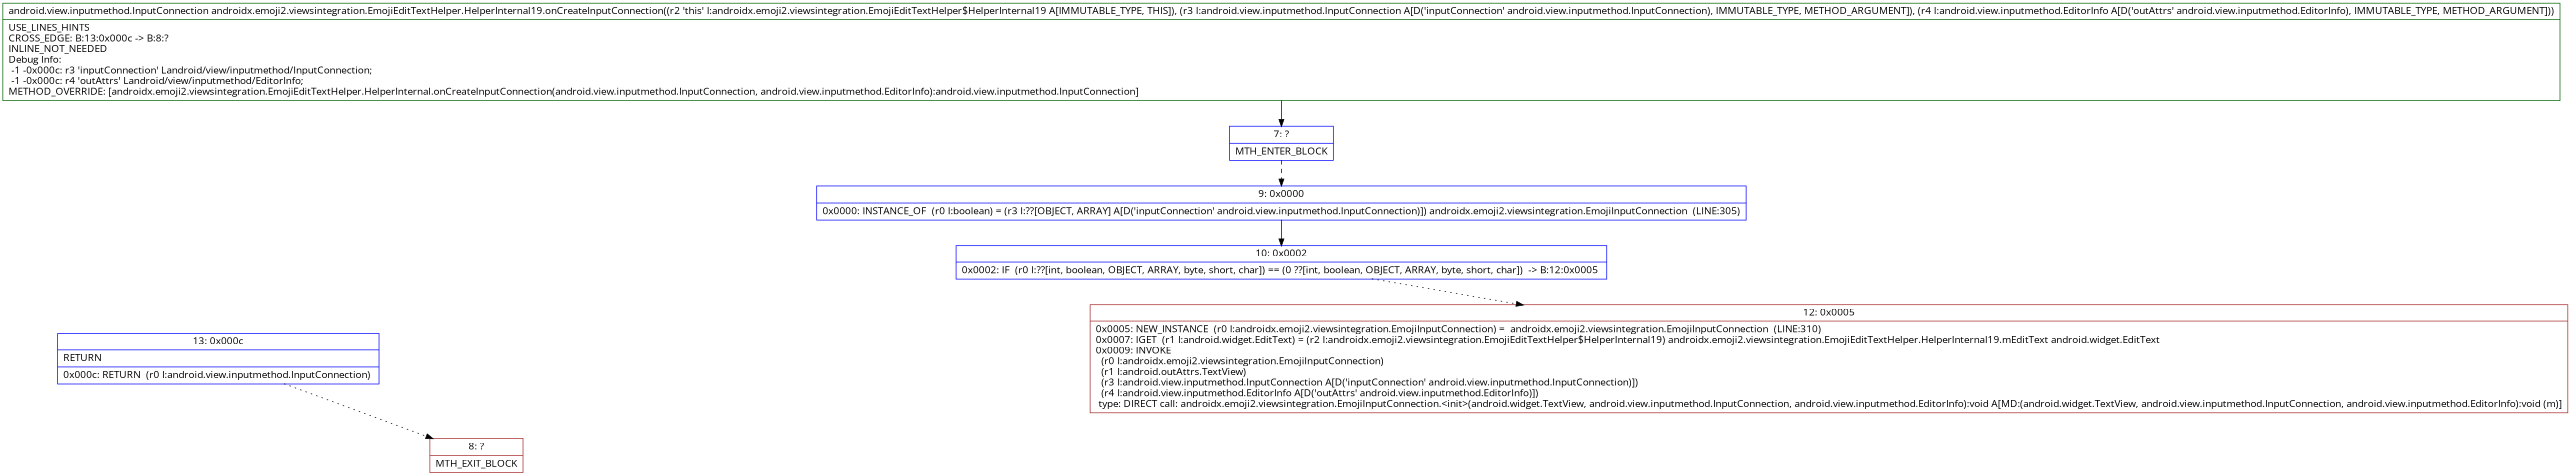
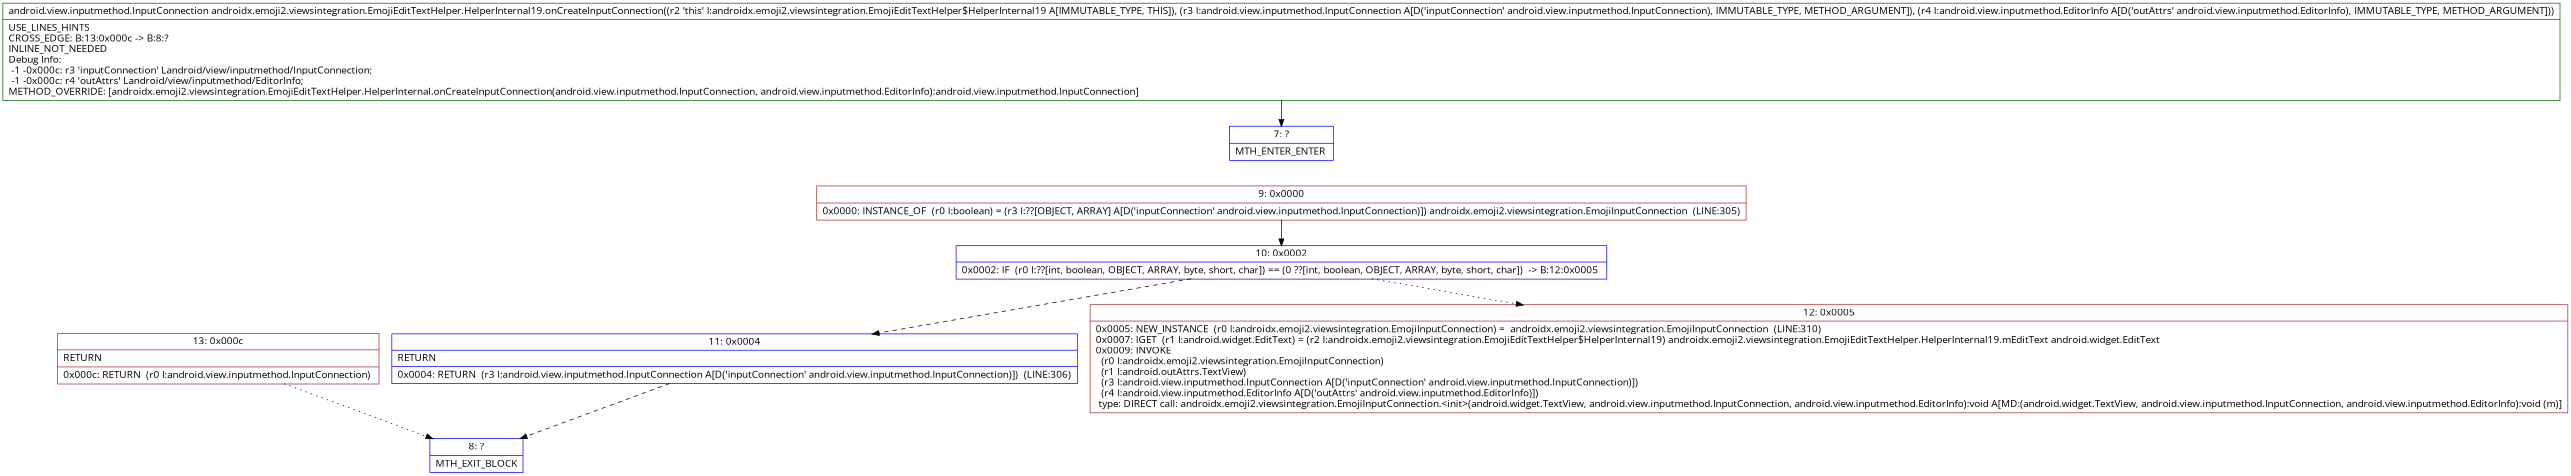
node "7: ?": text "MTH_ENTER_BLOCK" -> "MTH_ENTER_ENTER"
edge "7: ?" -> "9: 0x0000": removed
node "9: 0x0000": color blue -> brown
node "13: 0x000c": color blue -> brown
node "11: 0x0004": added
node "8: ?": color brown -> blue
